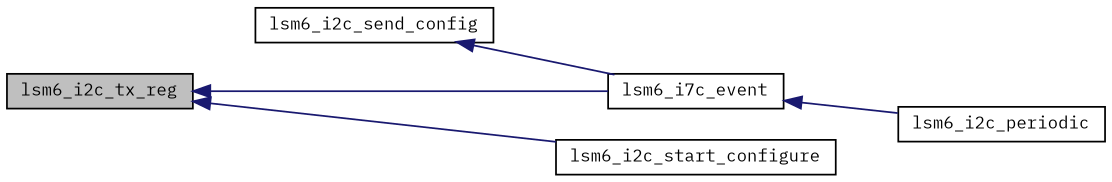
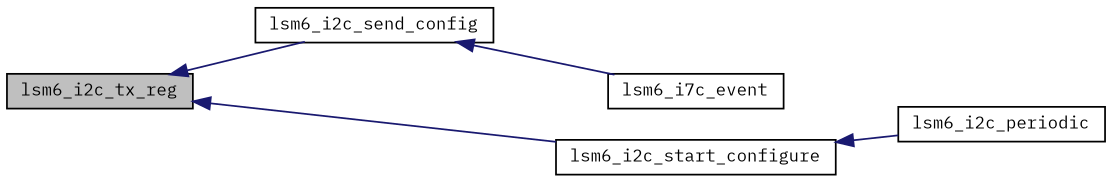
edge "lsm6_i7c_event" -> "lsm6_i2c_tx_reg": now "lsm6_i2c_send_config" -> "lsm6_i2c_tx_reg"
edge "lsm6_i2c_periodic" -> "lsm6_i7c_event": now "lsm6_i2c_periodic" -> "lsm6_i2c_start_configure"
